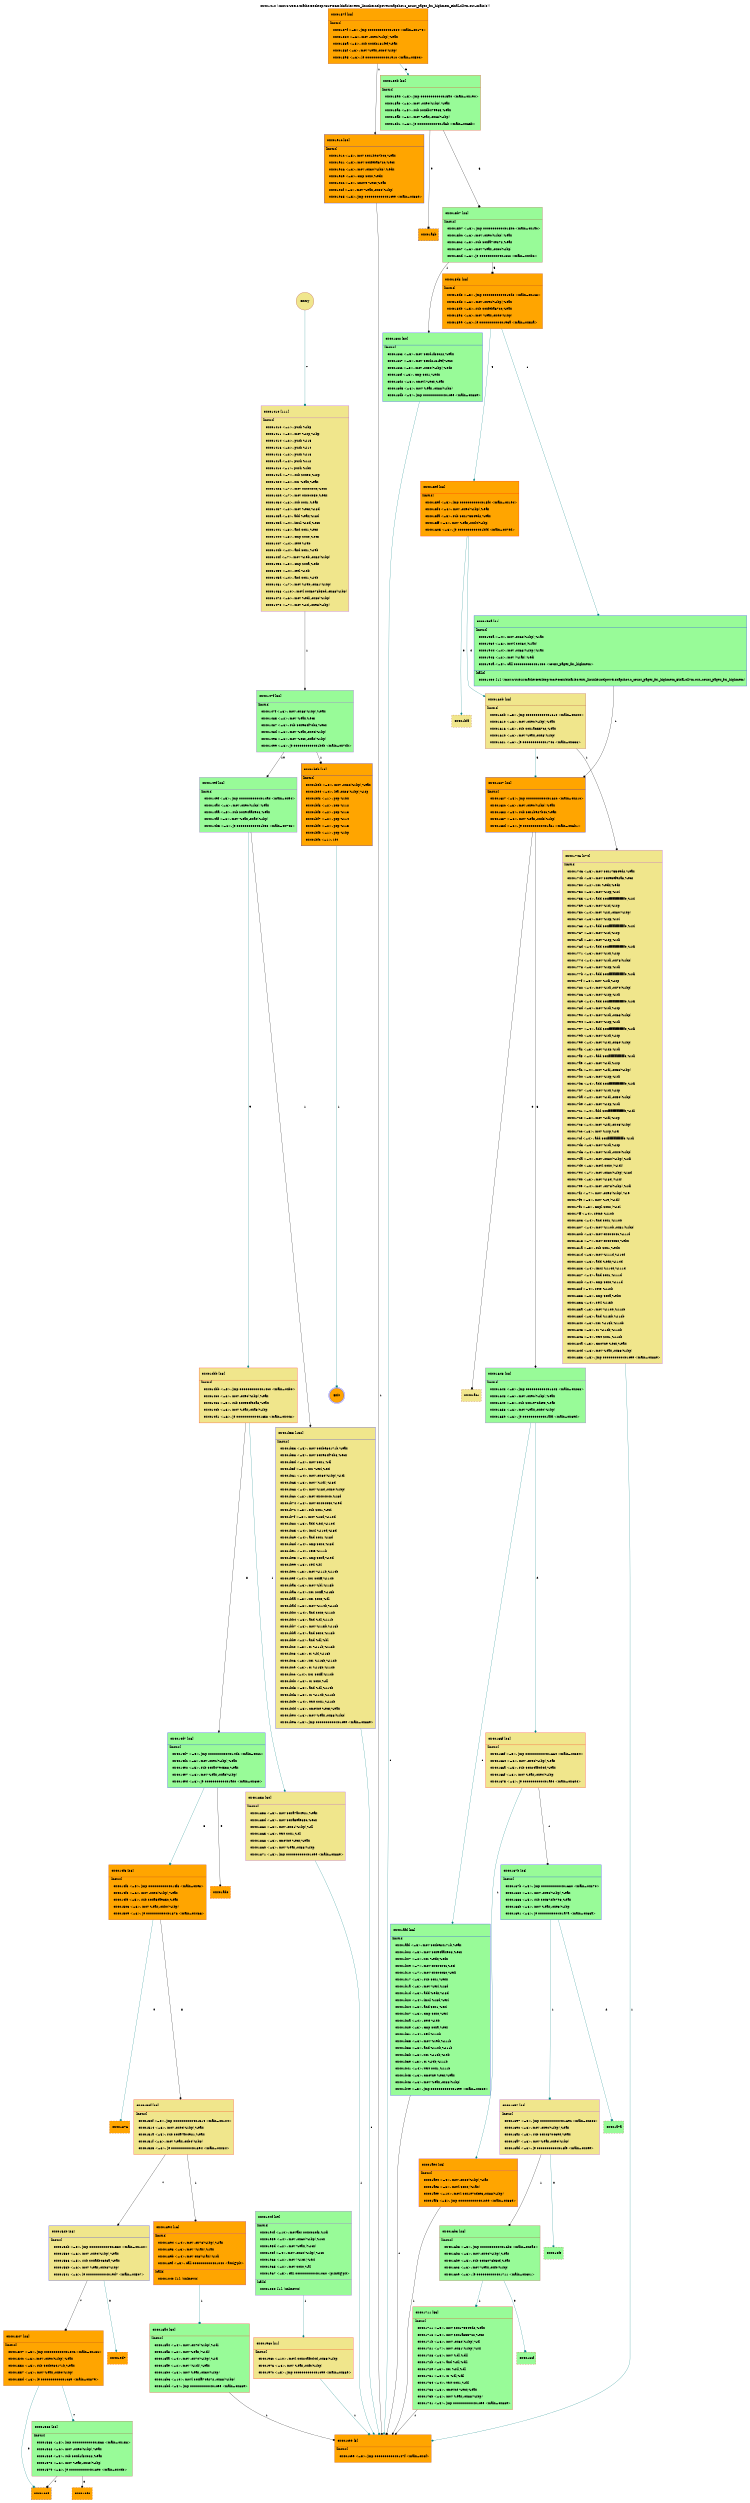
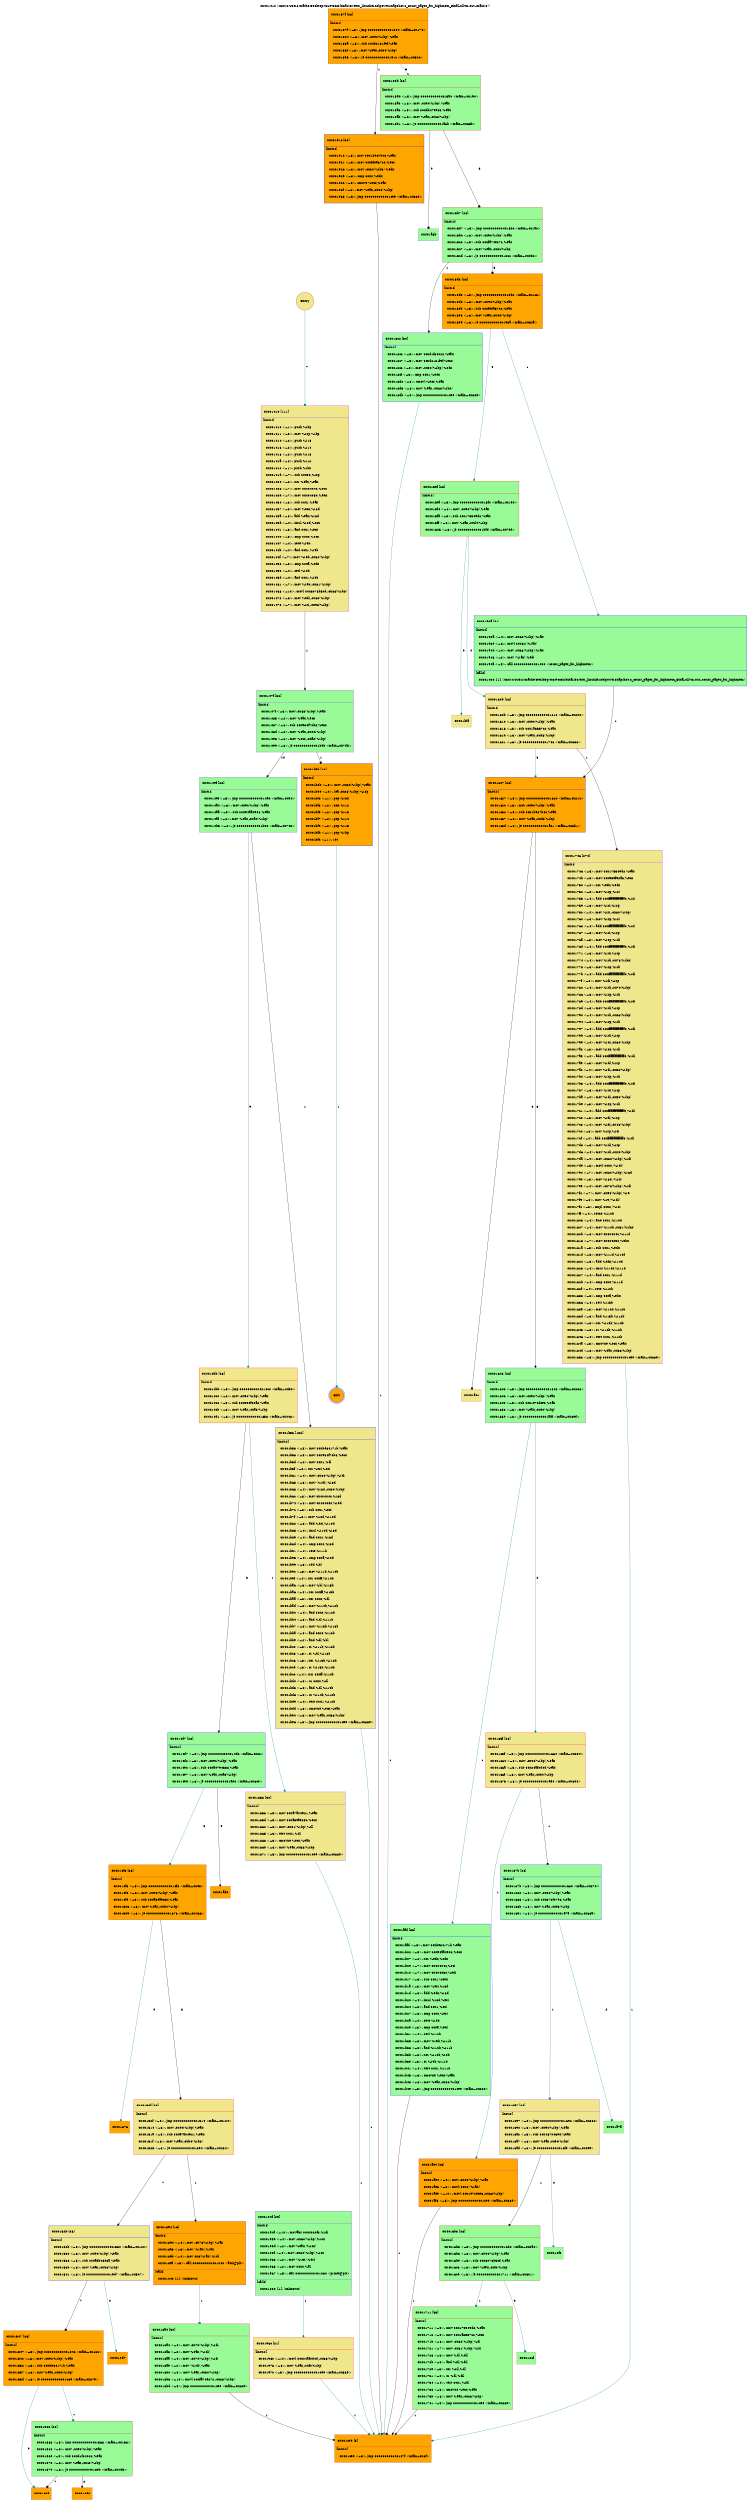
node "0x401a6b": fillcolor orange -> palegreen
node "0x4015ef [28]": fillcolor orange -> palegreen
